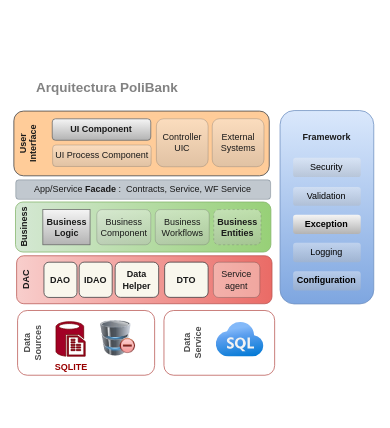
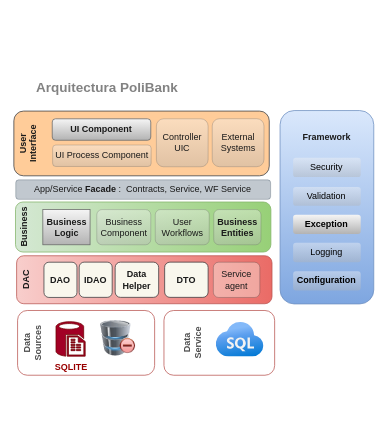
node "Business Entities": style dashed -> solid
node "Business Workflows": label "Business Workflows" -> "User Workflows"
